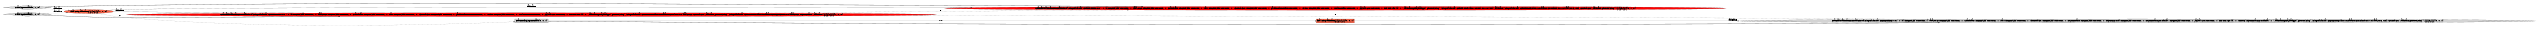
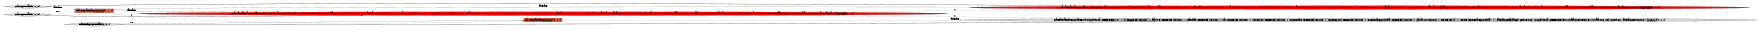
edge "createSegmentTable['1', '0', '0']" -> "final String tableName@@@2@@@['1', '1', '0']": label "tableName" -> "true"
node "final String tableName@@@2@@@['1', '1', '0']": shape ellipse -> box
node "createPendingSegmentsTable['0', '0', '1']": shape box -> diamond
edge "final String tableName@@@2@@@['1', '1', '0']" -> "createPendingSegmentsTable['0', '0', '1']": now "final String tableName@@@2@@@['1', '1', '0']" -> "final String tableName@@@2@@@['0', '0', '1']"
